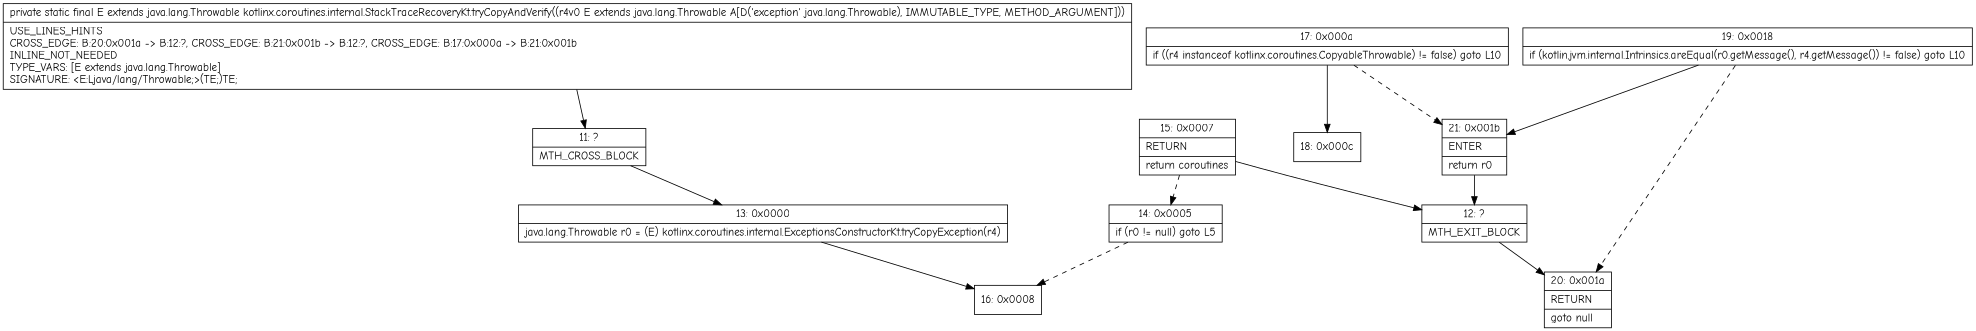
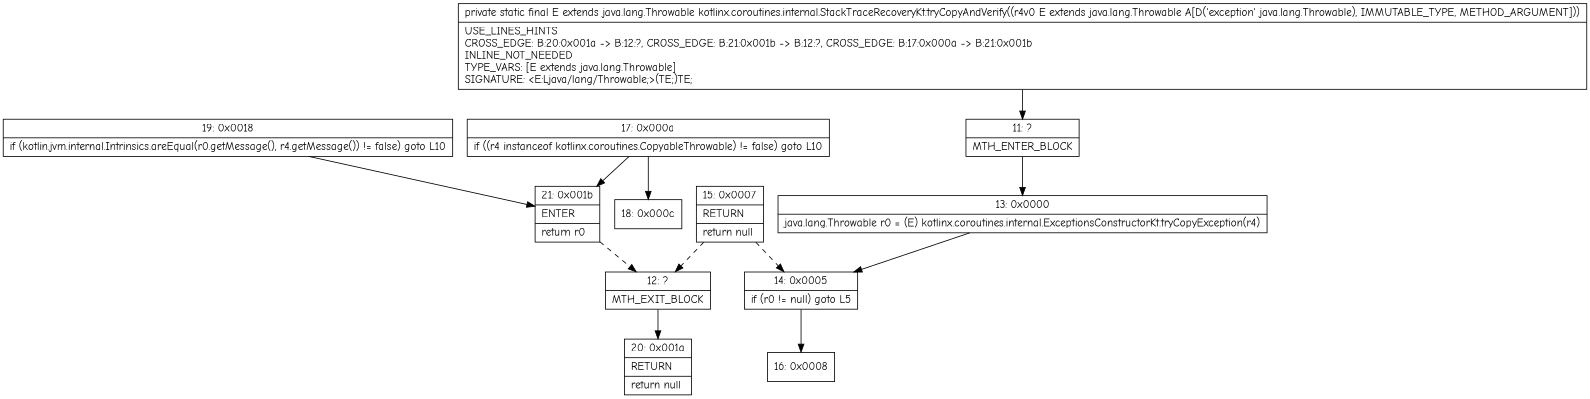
edge "17: 0x000a" -> "21: 0x001b": style dashed -> solid
node "11: ?": text "MTH_CROSS_BLOCK" -> "MTH_ENTER_BLOCK"
node "15: 0x0007": text "return coroutines" -> "return null"
edge "19: 0x0018" -> "20: 0x001a": removed
edge "15: 0x0007" -> "12: ?": style solid -> dashed
edge "21: 0x001b" -> "12: ?": style solid -> dashed
edge "14: 0x0005" -> "16: 0x0008": style dashed -> solid
edge "13: 0x0000" -> "16: 0x0008": now "13: 0x0000" -> "14: 0x0005"
node "20: 0x001a": text "goto null" -> "return null"
